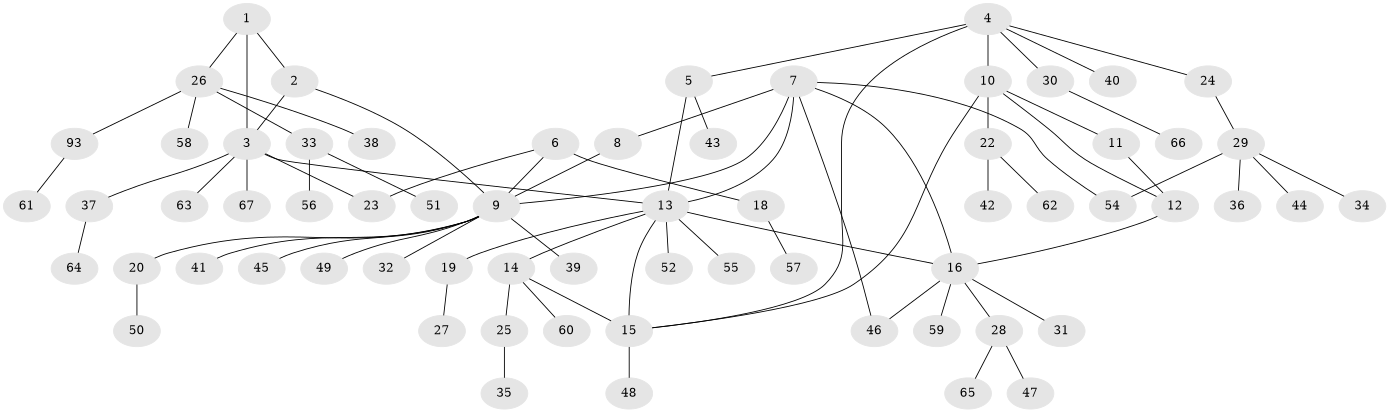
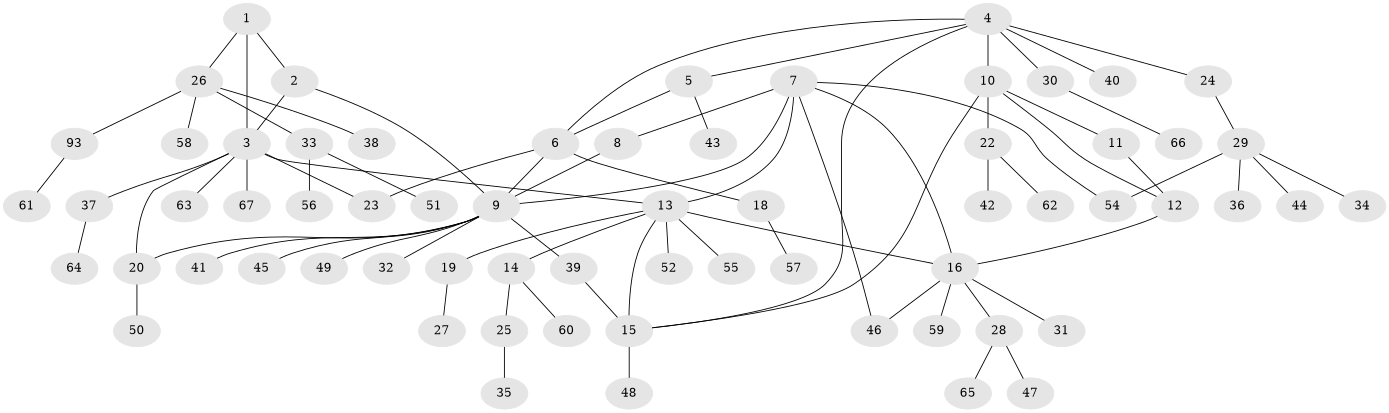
edge "4" -- "6": added
edge "5" -- "13": now "5" -- "6"
edge "3" -- "20": added
edge "14" -- "15": now "39" -- "15"
